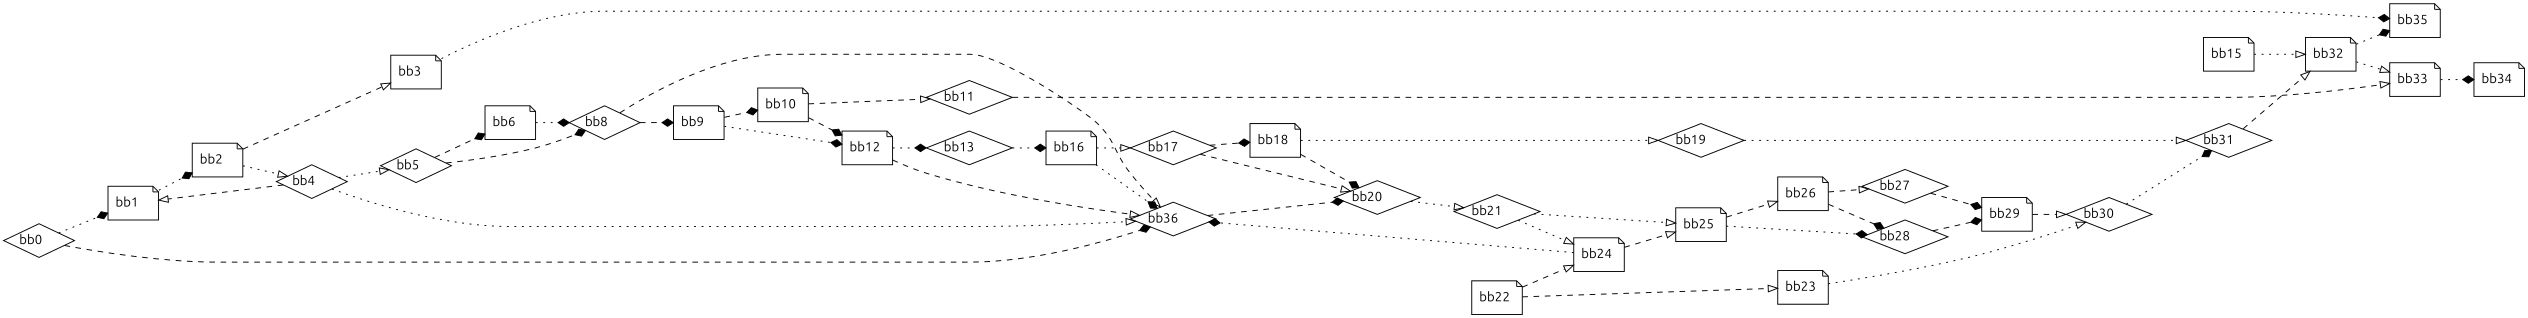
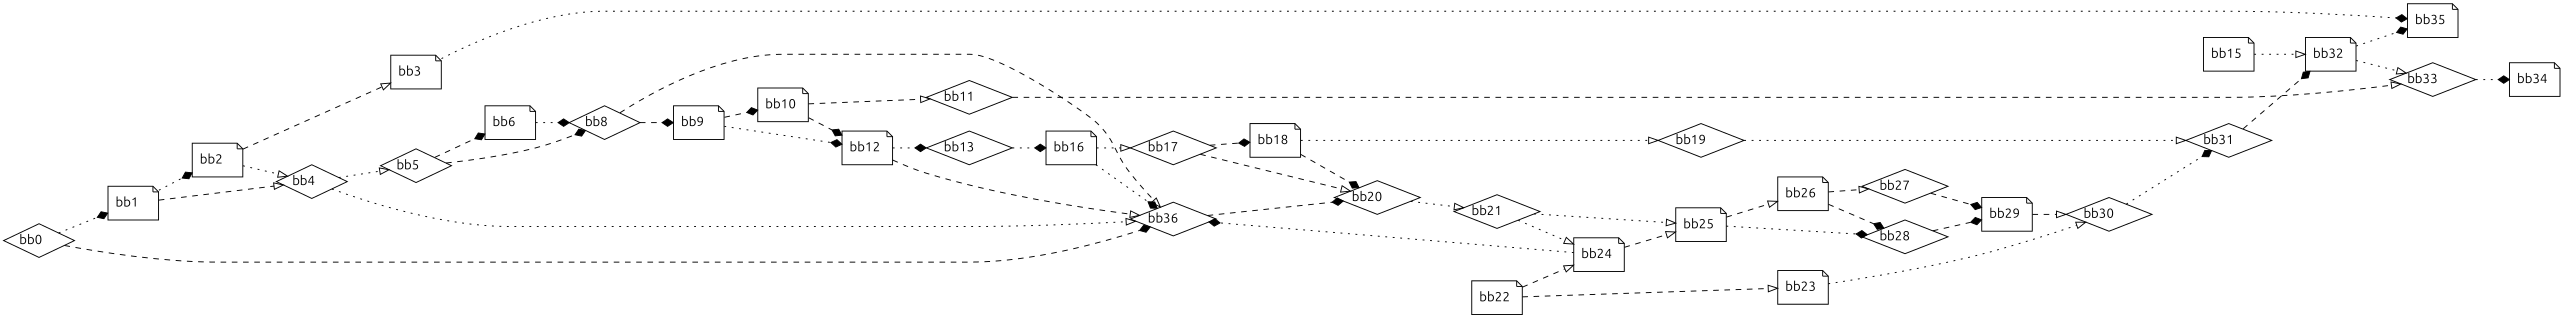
node "bb33": shape note -> diamond
edge "bb31" -> "bb32": arrowhead onormal -> diamond
edge "bb4" -> "bb1": reversed
